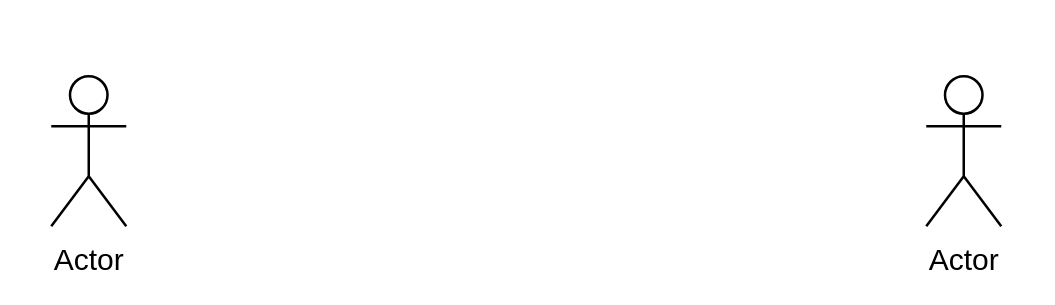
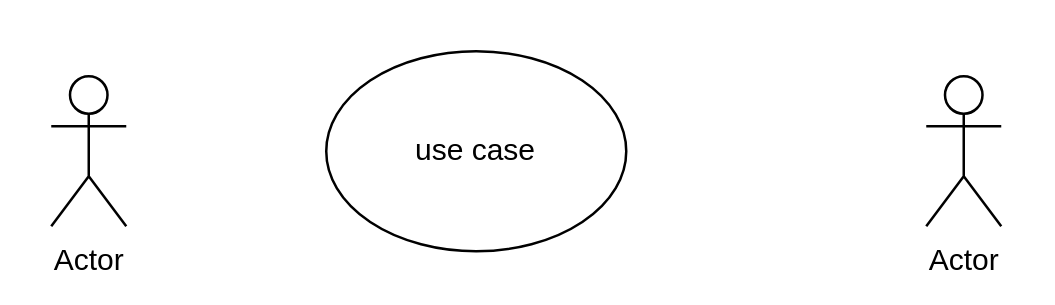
node "use case": added
